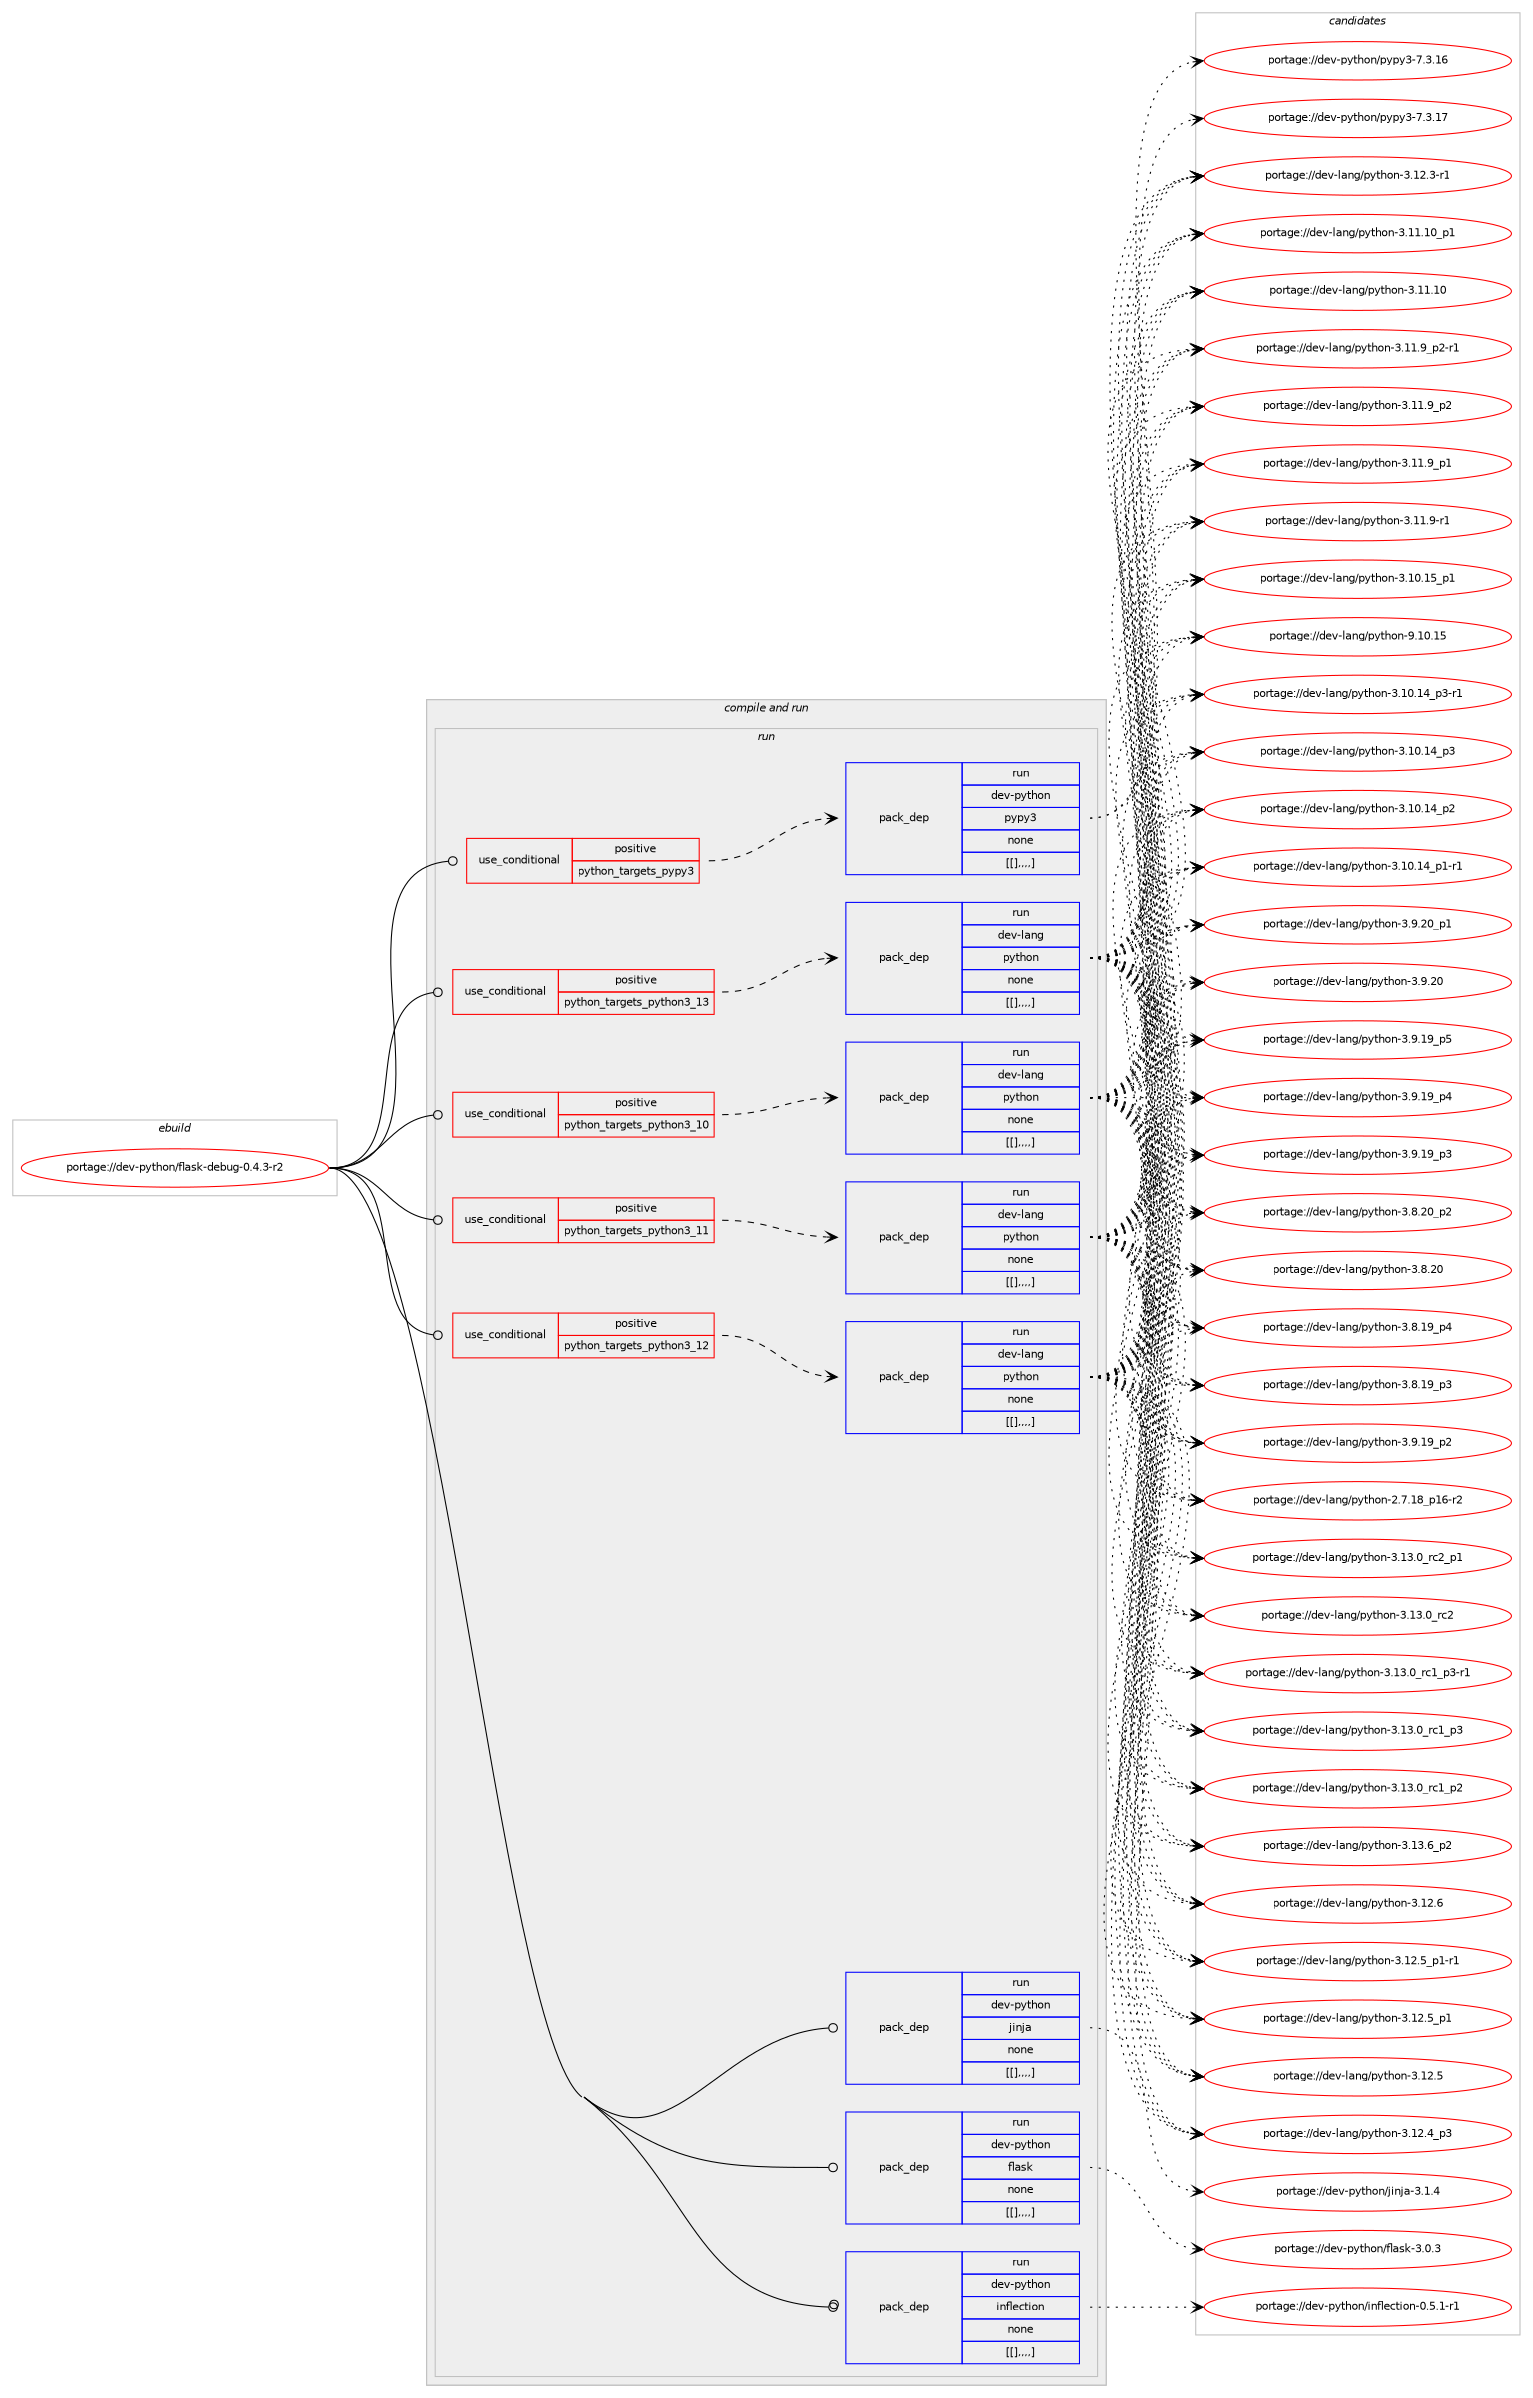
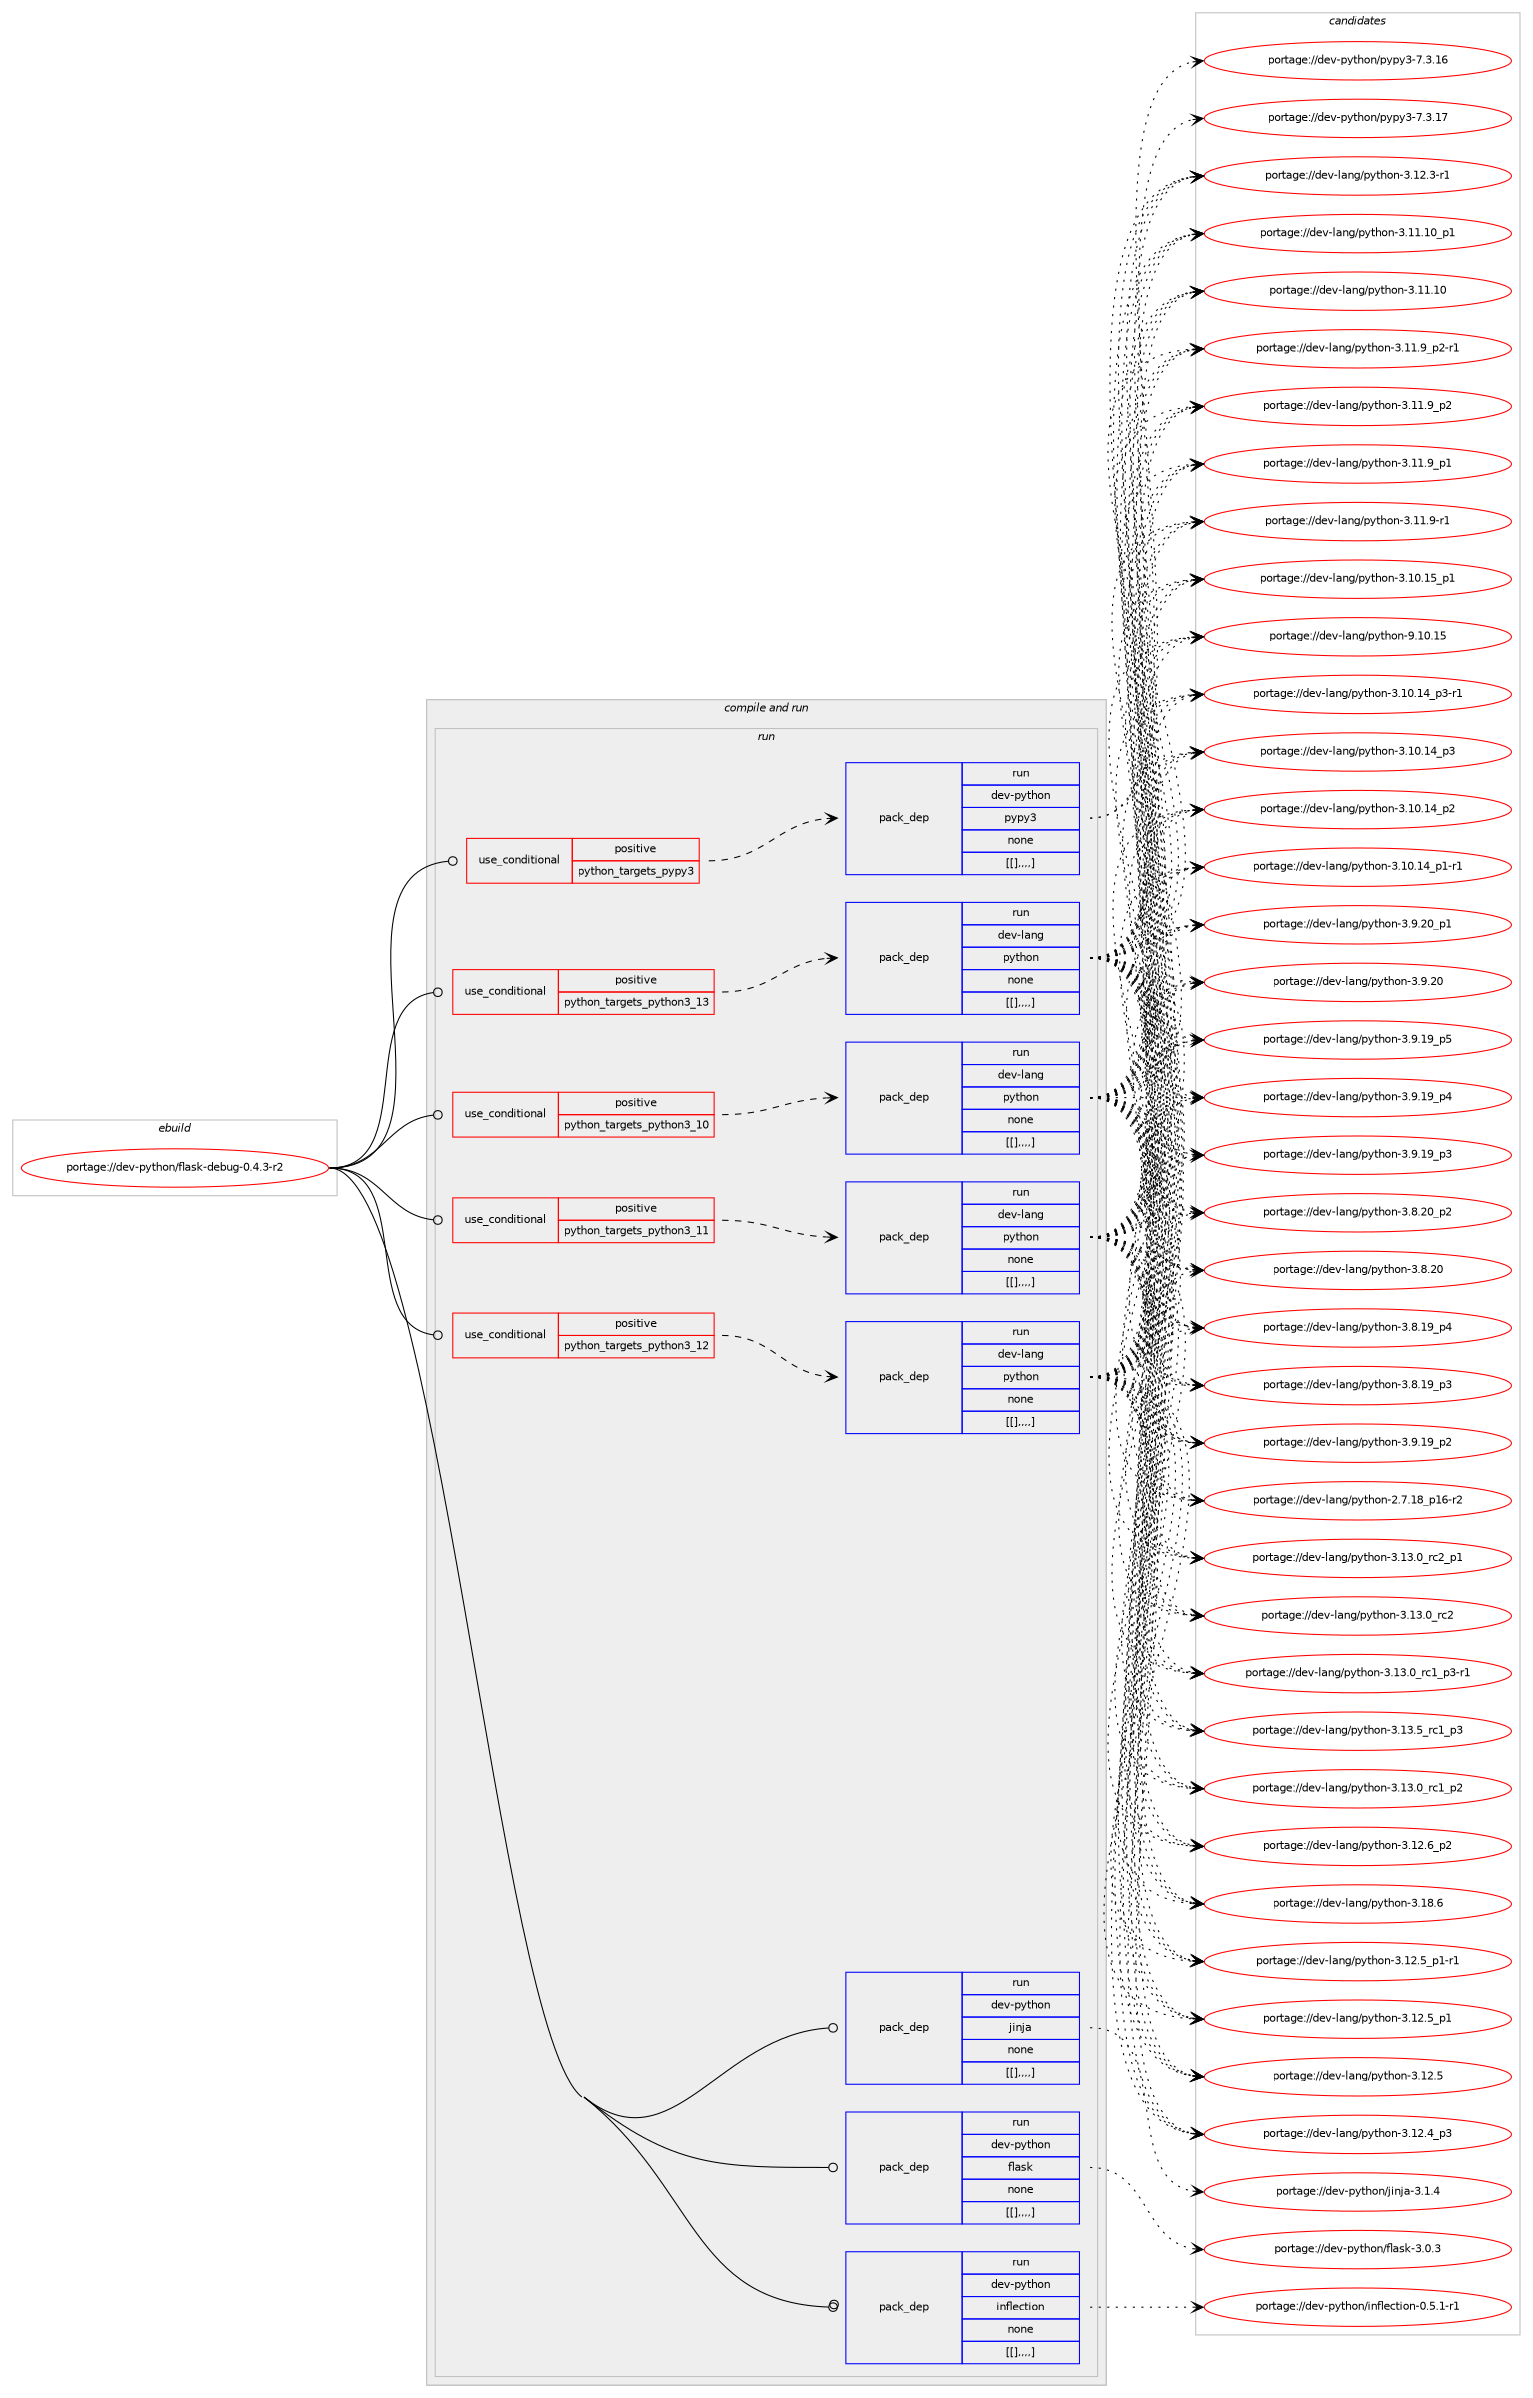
node "portage://dev-lang/python-3.13.0_rc1_p3": label "portage://dev-lang/python-3.13.0_rc1_p3" -> "portage://dev-lang/python-3.13.5_rc1_p3"
node "portage://dev-lang/python-3.13.6_p2": label "portage://dev-lang/python-3.13.6_p2" -> "portage://dev-lang/python-3.12.6_p2"
node "portage://dev-lang/python-3.12.6": label "portage://dev-lang/python-3.12.6" -> "portage://dev-lang/python-3.18.6"
